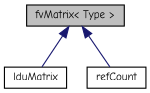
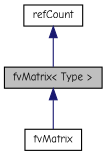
edge "refCount" -> "fvMatrix< Type >": reversed
node "lduMatrix": label "lduMatrix" -> "fvMatrix"
